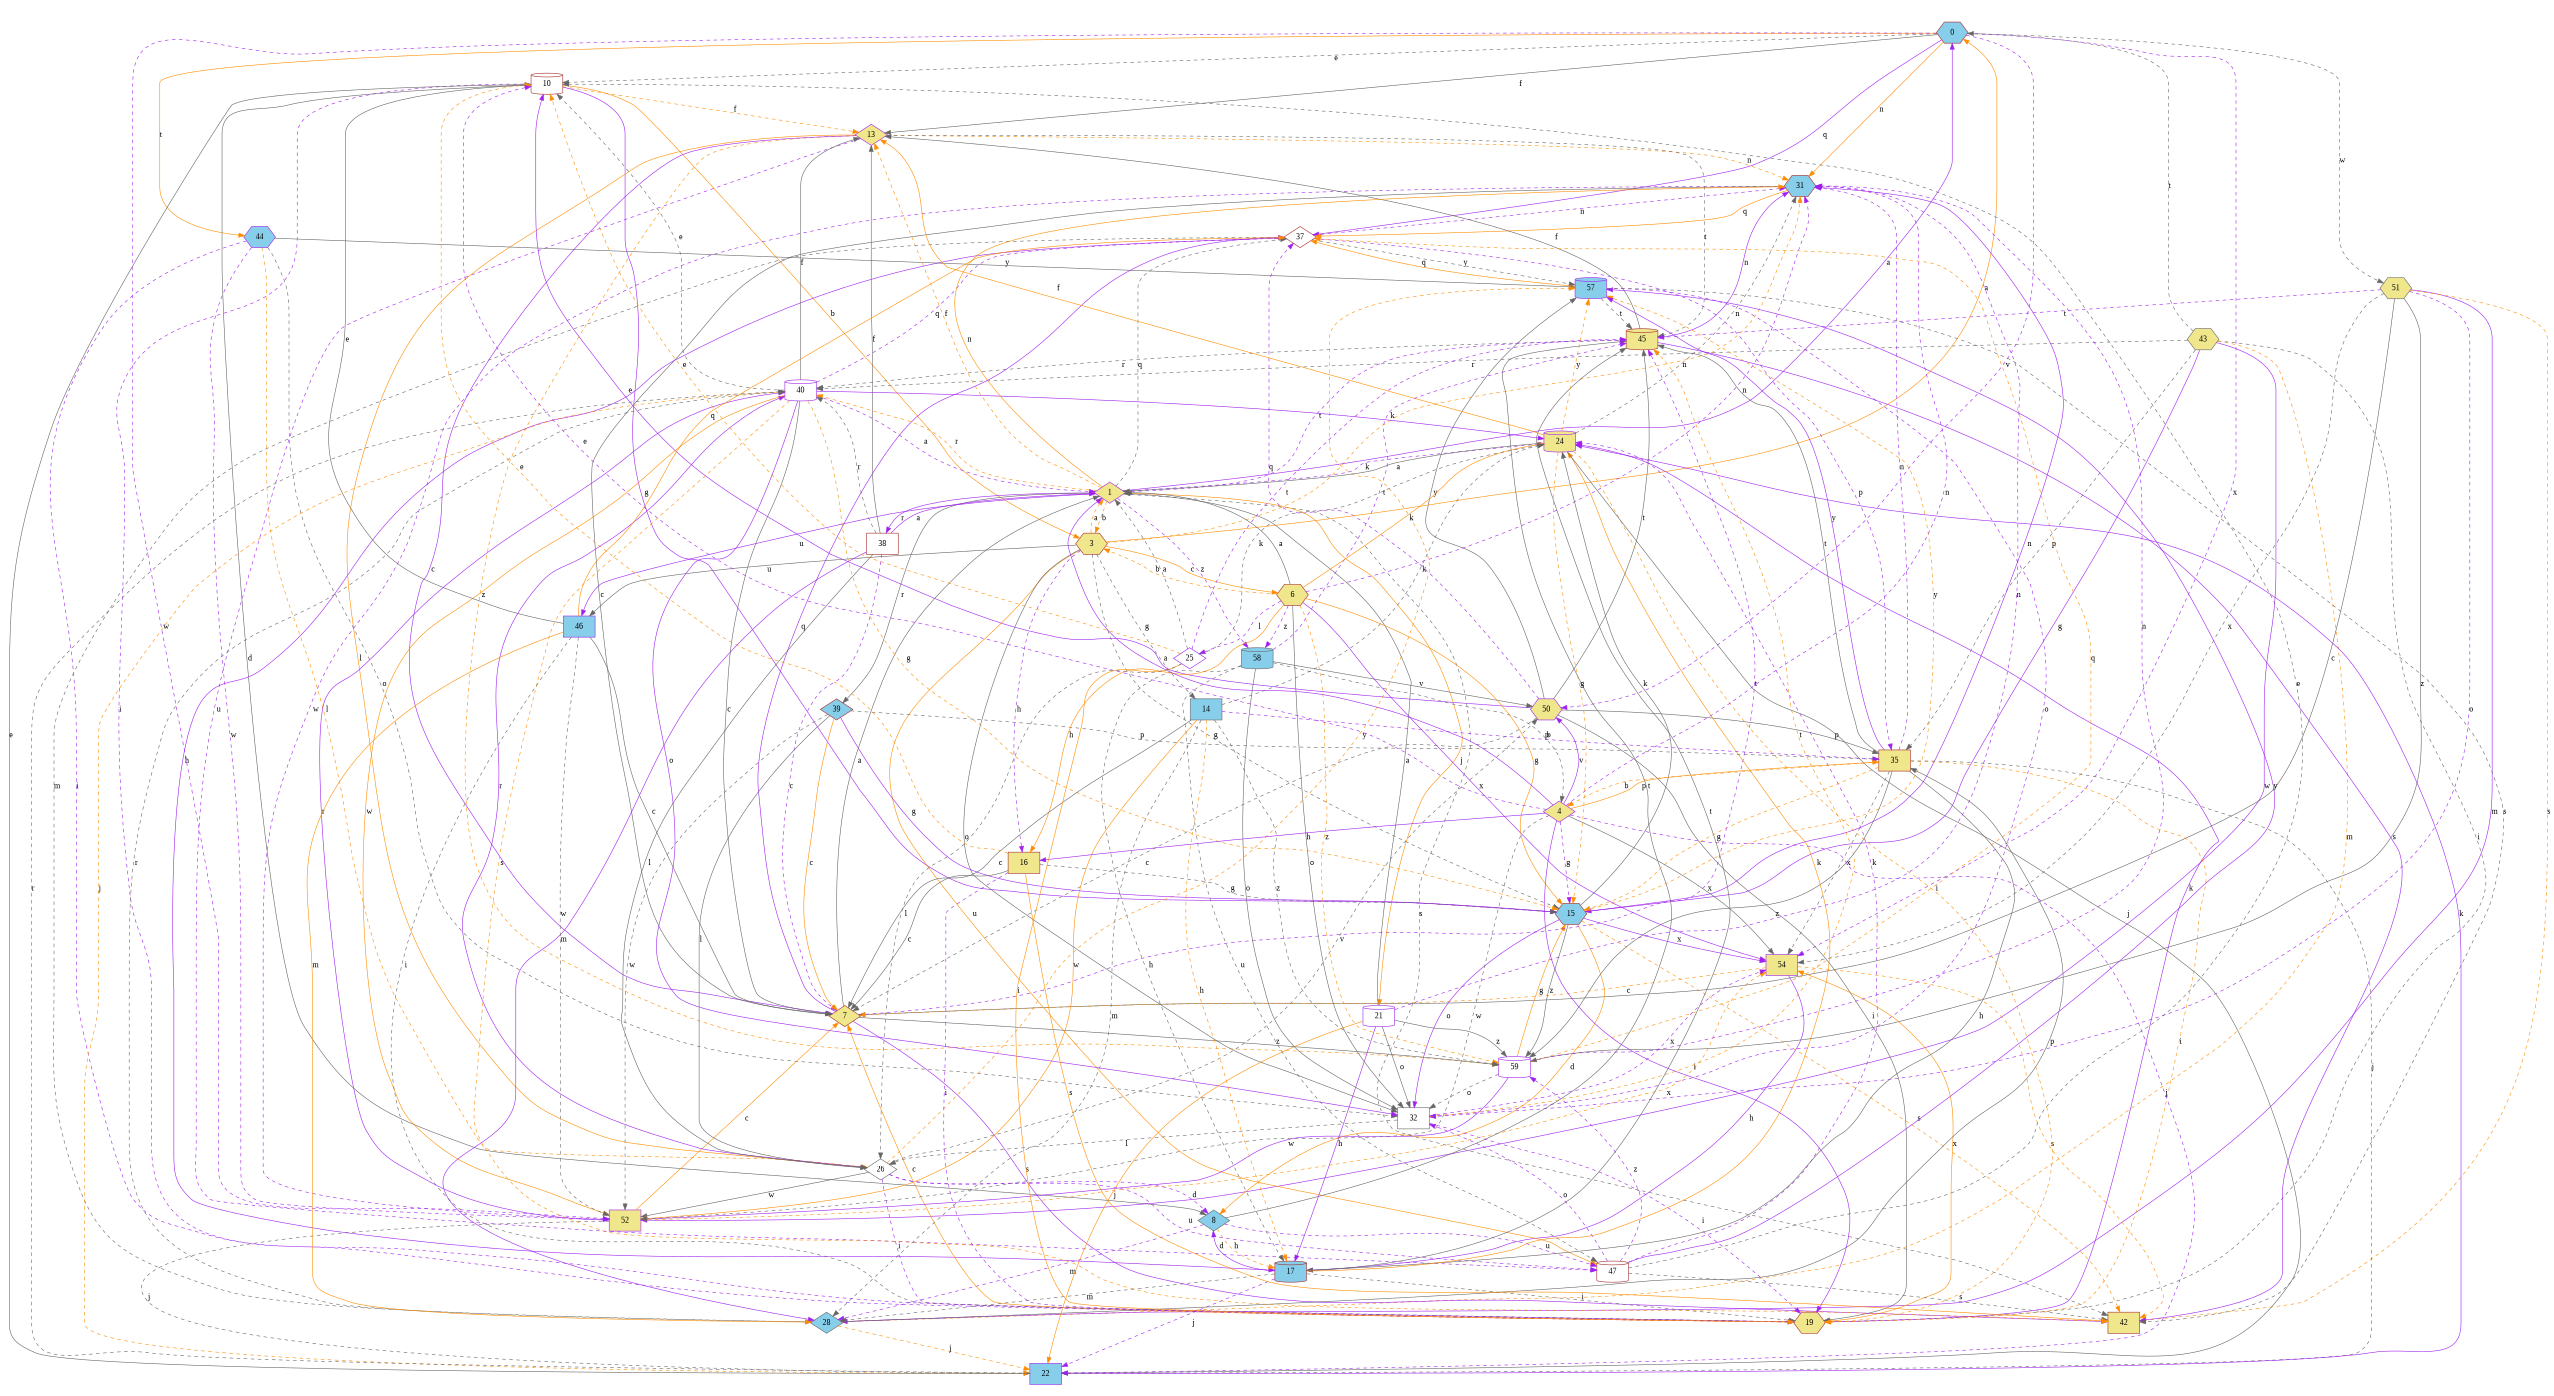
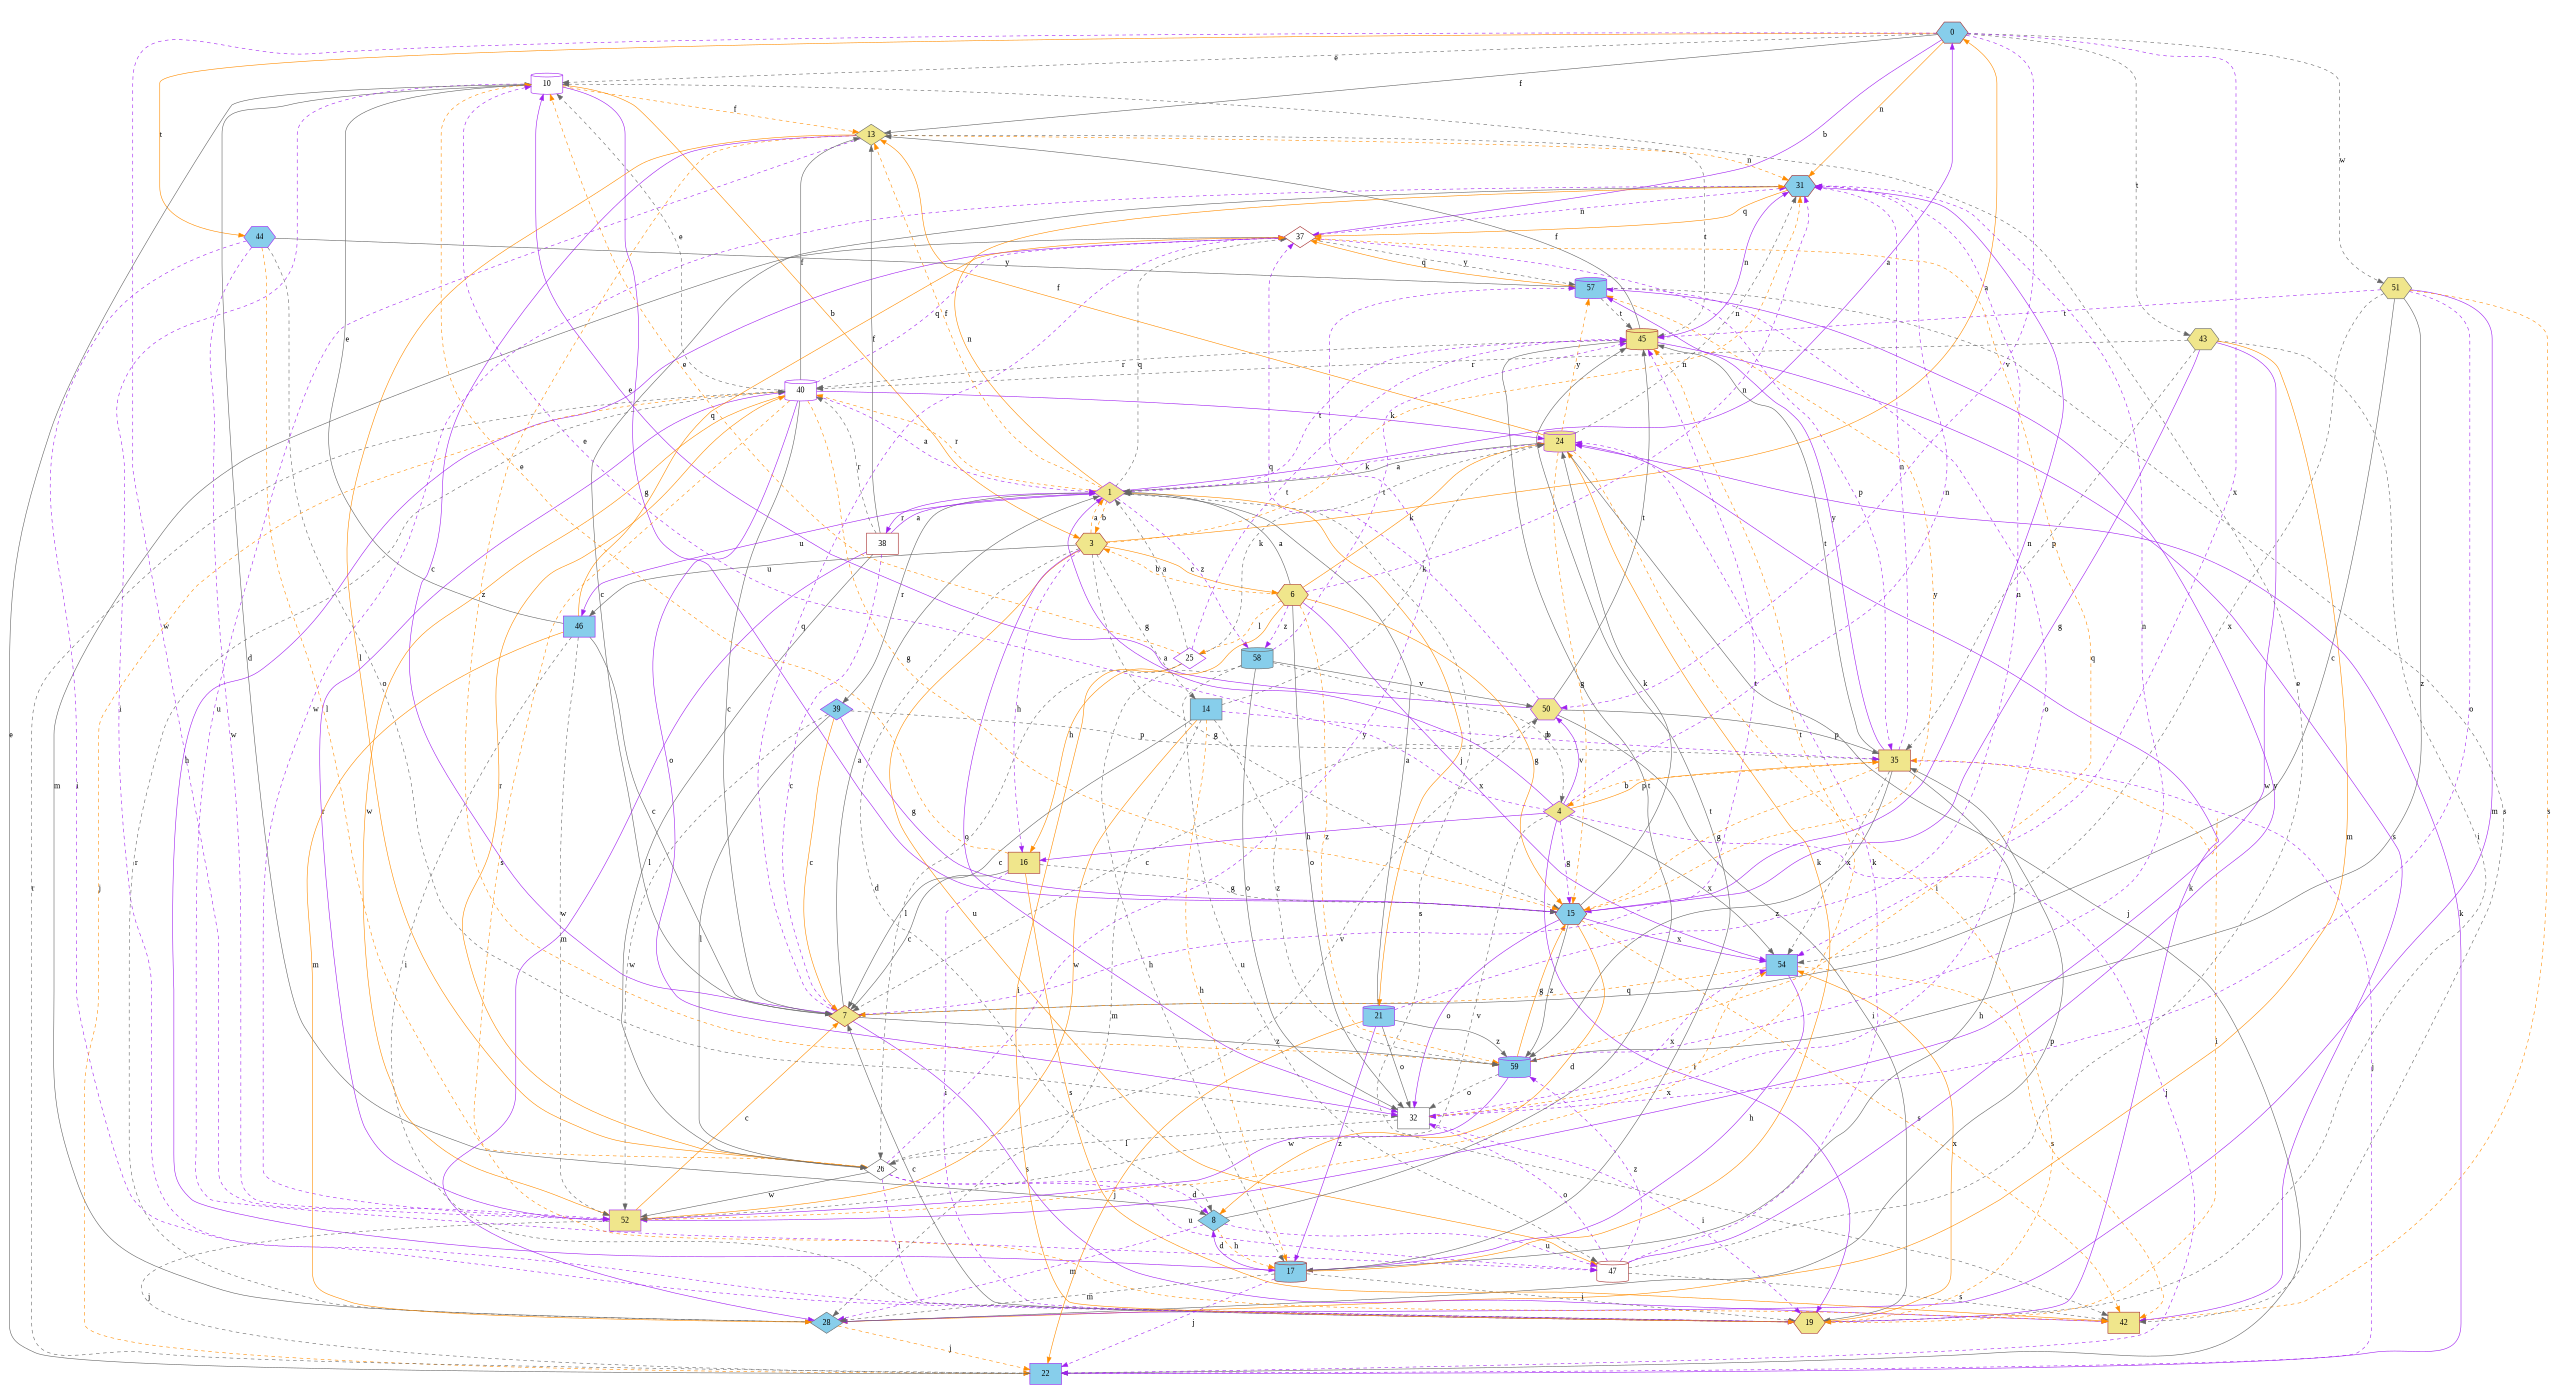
node "10": color brown -> purple
edge "43" -> "0": reversed
node "13": color purple -> gray40
edge "0" -> "37": label "q" -> "b"
edge "50" -> "57": removed, label "y"
edge "7" -> "37": style solid -> dashed
edge "6" -> "25": color purple -> darkorange
edge "37" -> "28": style dashed -> solid
node "39": color brown -> purple
edge "26" -> "57": color darkorange -> purple
edge "26" -> "40": color purple -> darkorange
edge "3" -> "8": added, label "d"
edge "3" -> "32": color gray40 -> purple
node "54": fillcolor khaki -> skyblue
edge "54" -> "7": label "c" -> "q"
node "21": fillcolor white -> skyblue
edge "4" -> "52": label "w" -> "v"
edge "35" -> "19": reversed
node "59": fillcolor white -> skyblue
edge "21" -> "17": label "h" -> "z"
edge "43" -> "28": style dashed -> solid
edge "19" -> "7": color darkorange -> gray40
edge "35" -> "22": color gray40 -> purple
